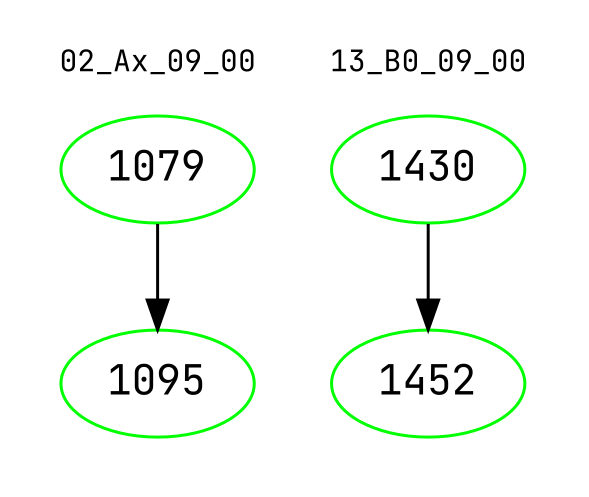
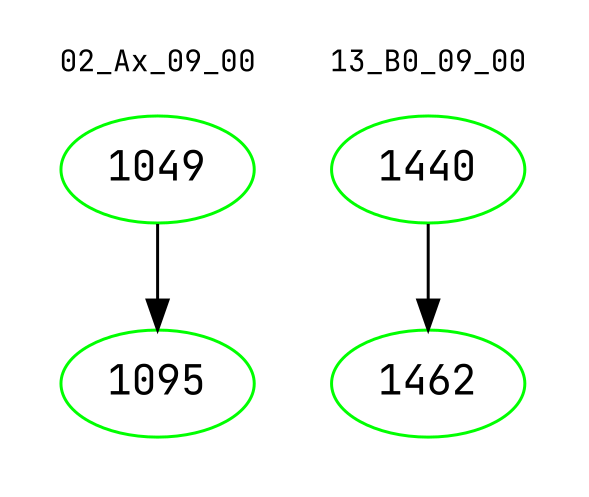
node "1079": label "1079" -> "1049"
node "1430": label "1430" -> "1440"
node "1452": label "1452" -> "1462"
